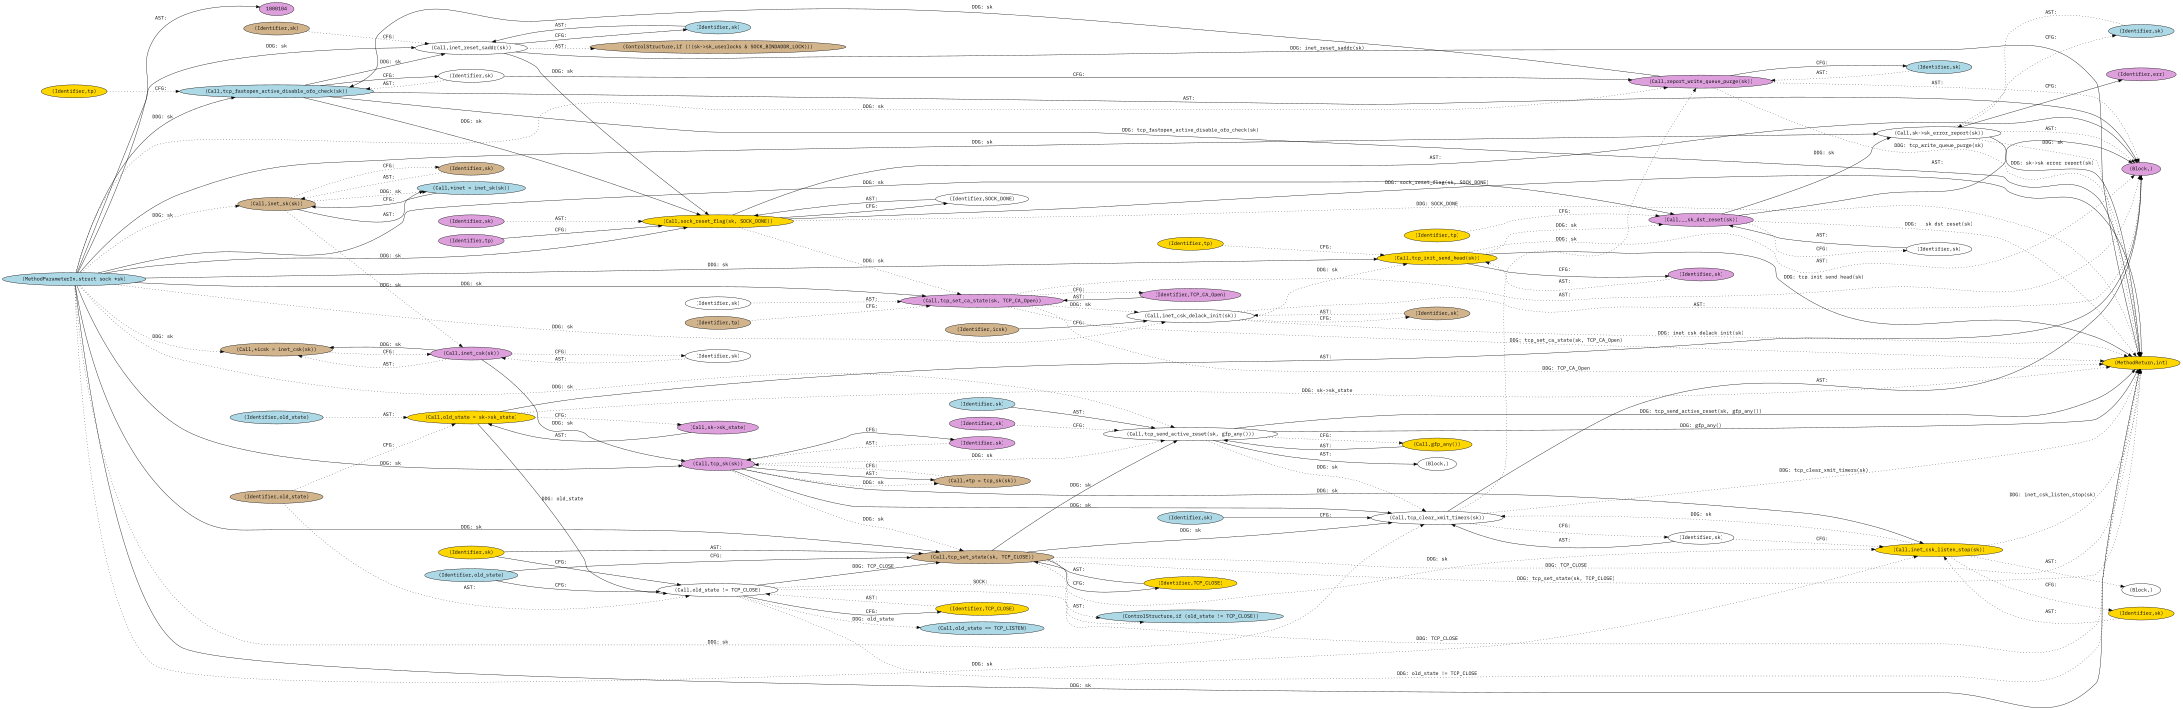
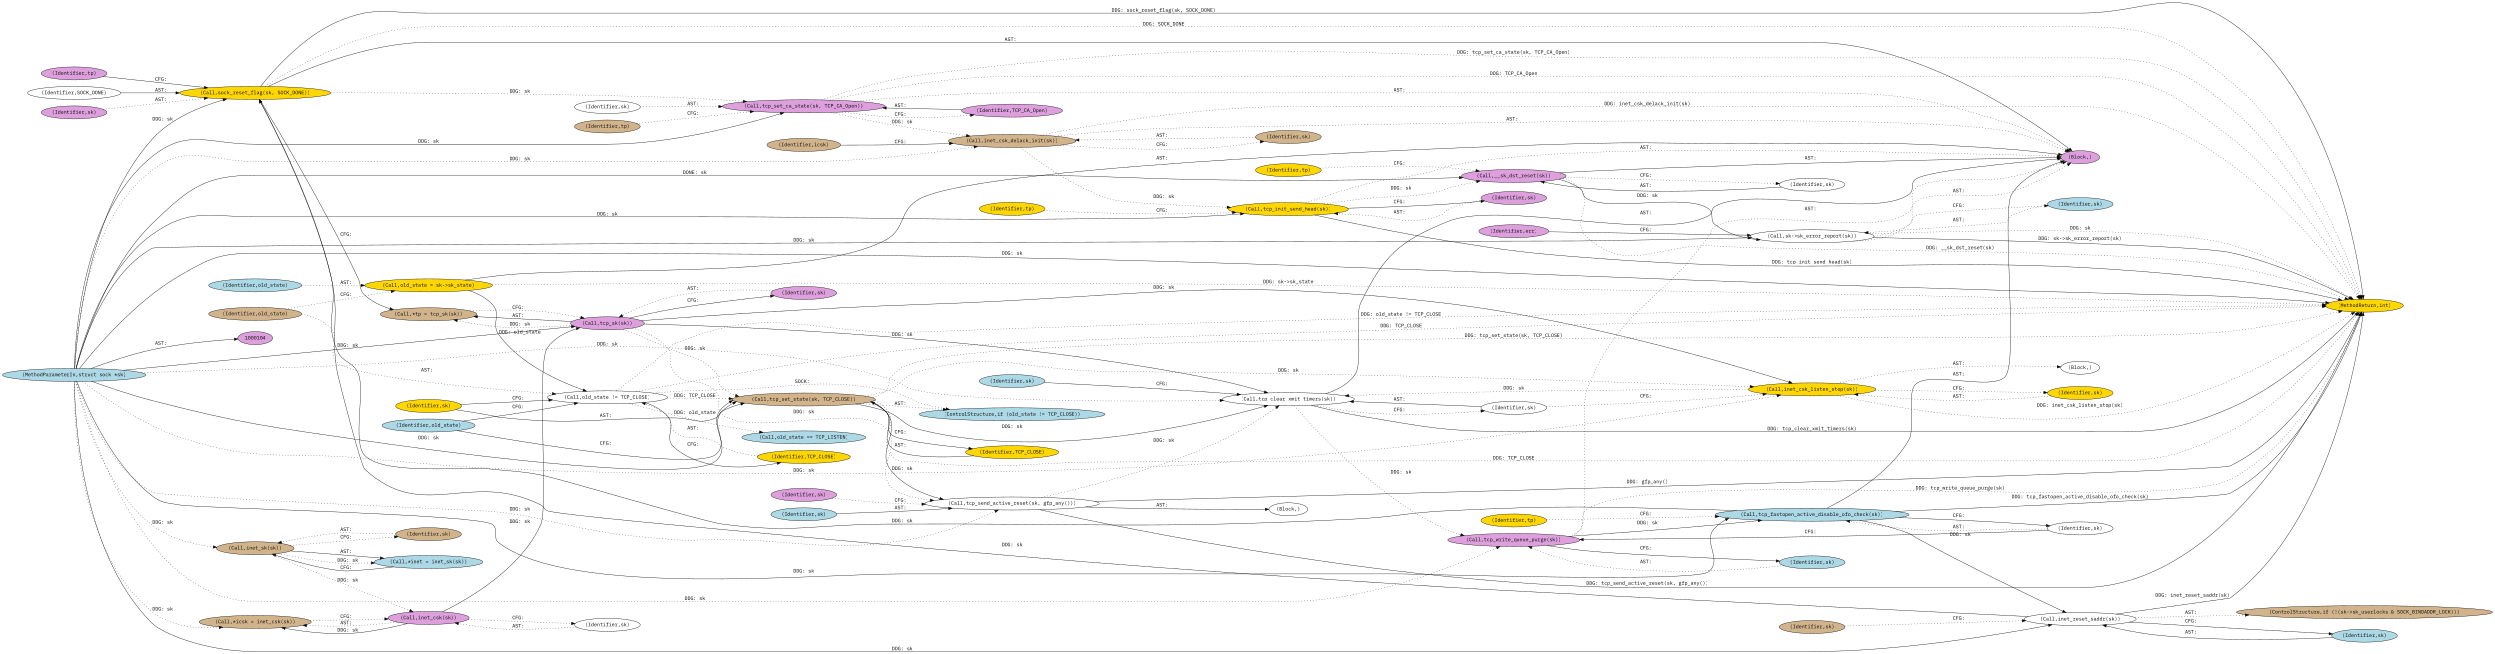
node "(Call,report_write_queue_purge(sk))": label "(Call,report_write_queue_purge(sk))" -> "(Call,tcp_write_queue_purge(sk))"
edge "(Call,sk->sk_error_report(sk))" -> "(Identifier,err)": reversed
edge "(MethodParameterIn,struct sock *sk)" -> "(Call,__sk_dst_reset(sk))": label "DDG: sk" -> "DONE: sk"
edge "(Call,sock_reset_flag(sk, SOCK_DONE))" -> "(Identifier,SOCK_DONE)": now "(Call,sock_reset_flag(sk, SOCK_DONE))" -> "(Call,*tp = tcp_sk(sk))"
node "(Call,inet_csk_delack_init(sk))": fillcolor white -> tan
node "(Call,sk->sk_state)": removed
node "(Call,gfp_any())": removed
edge "(Call,tcp_clear_xmit_timers(sk))" -> "(MethodReturn,int)": style dotted -> solid
edge "(Call,old_state != TCP_CLOSE)" -> "(Call,tcp_set_state(sk, TCP_CLOSE))": style solid -> dotted
